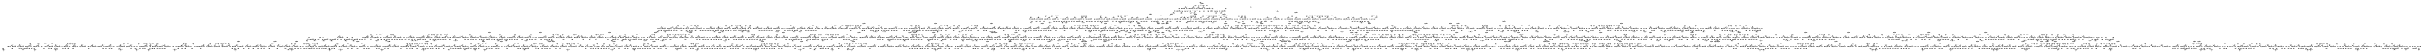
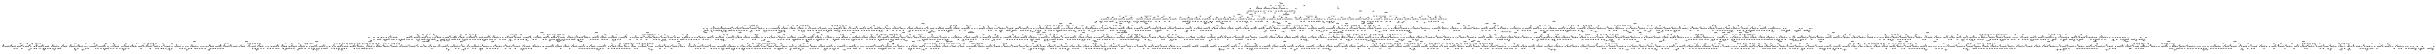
node "72 (0,110,0,1)": added
node "695 (2,165,8,2)": removed
node "419 (2,95,10,2)": removed
node "710 (2,170,6,2)": added
node "510 (2,120,5,3)": removed
node "226 (2,35,6,4)": added
